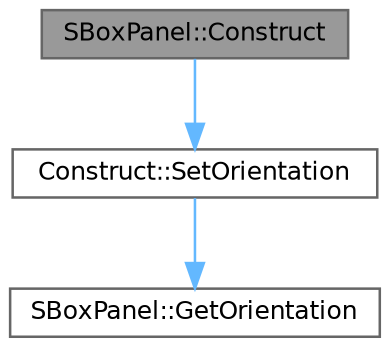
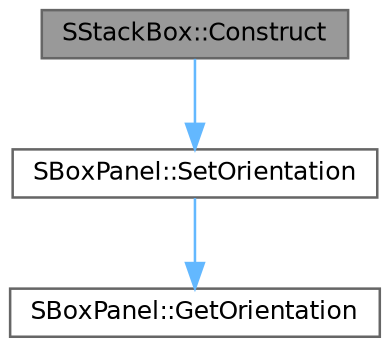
node "SBoxPanel::Construct": label "SBoxPanel::Construct" -> "SStackBox::Construct"
node "Construct::SetOrientation": label "Construct::SetOrientation" -> "SBoxPanel::SetOrientation"
